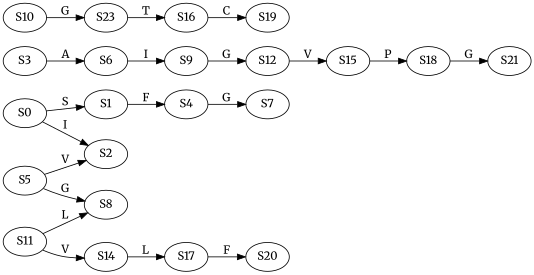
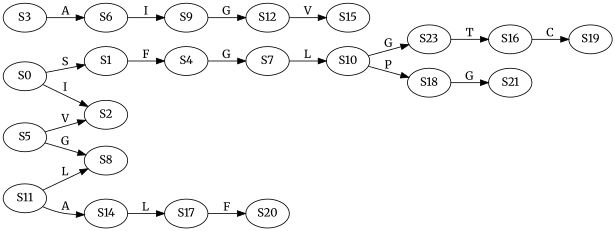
edge "S7" -> "S10": added, label "L"
edge "S15" -> "S18": now "S10" -> "S18"
edge "S11" -> "S14": label "V" -> "A"
